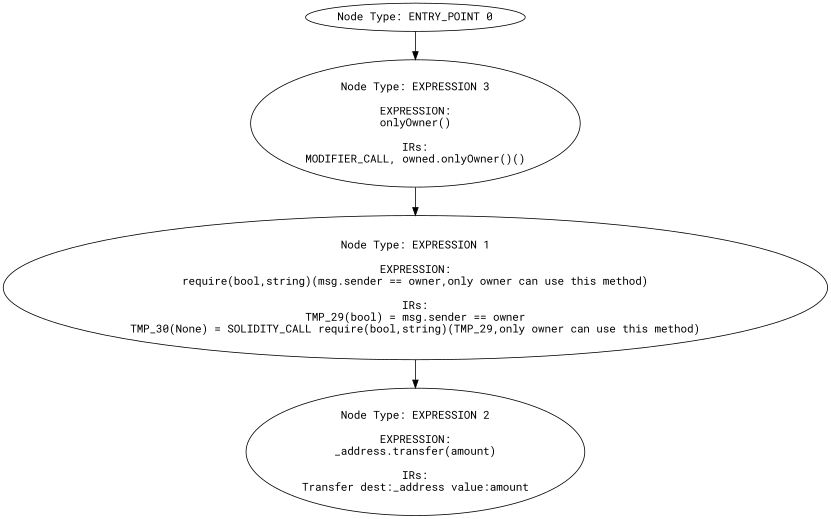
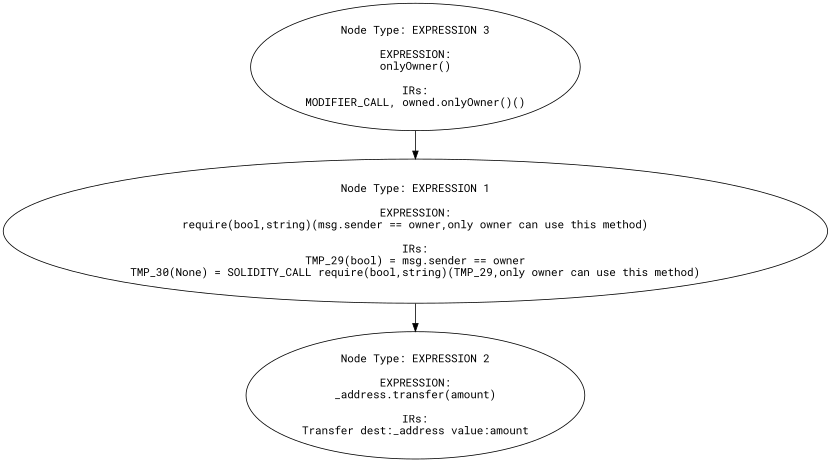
node "Node Type: ENTRY_POINT 0": removed
